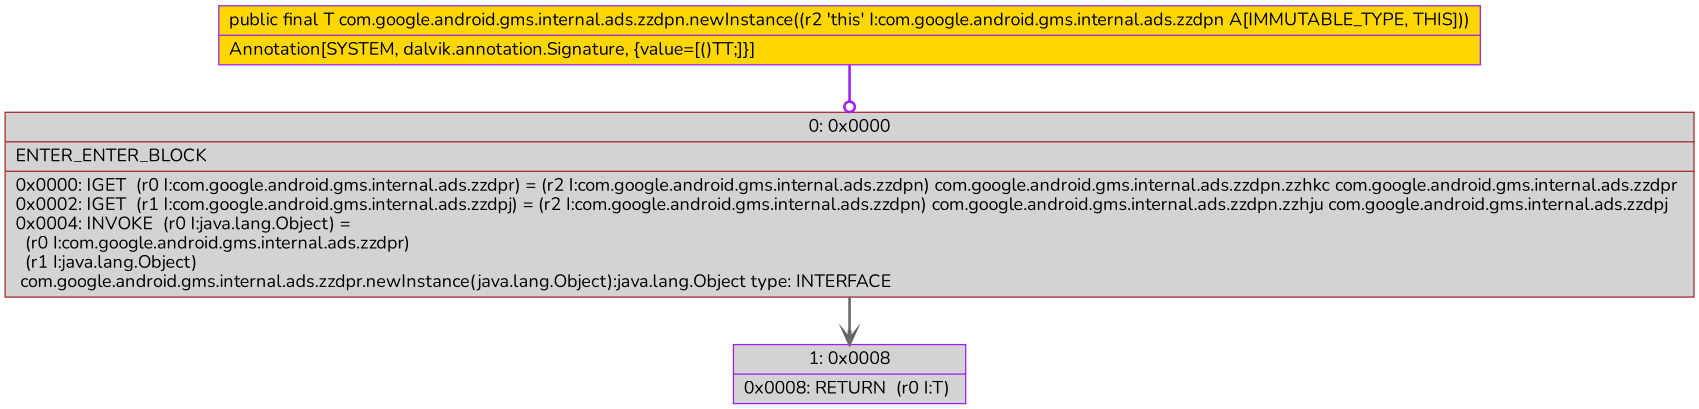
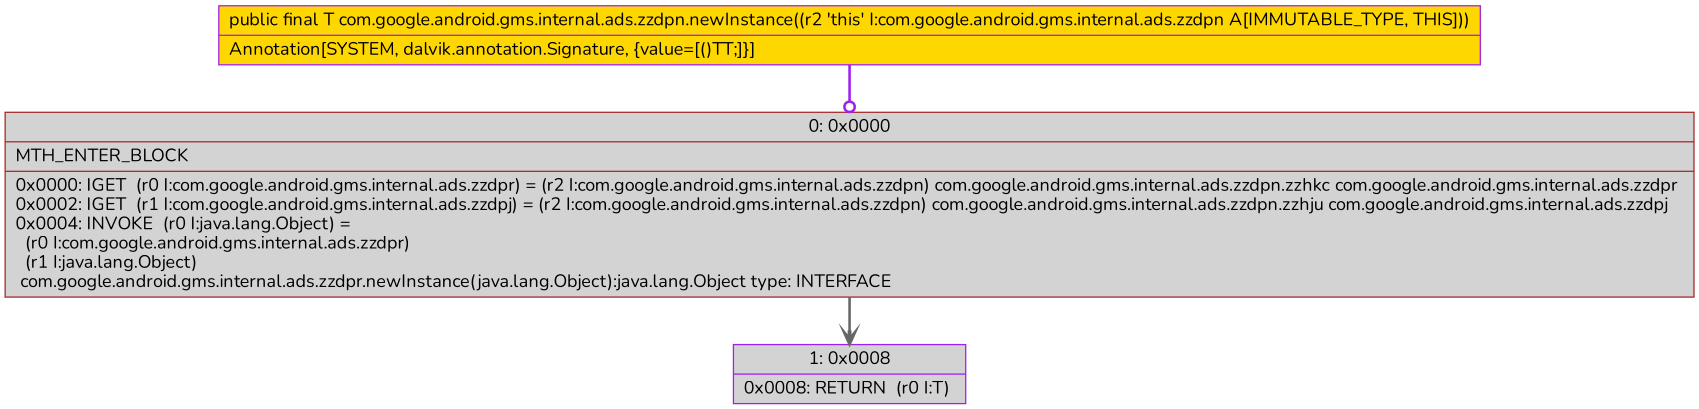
node "0: 0x0000": text "ENTER_ENTER_BLOCK" -> "MTH_ENTER_BLOCK"
